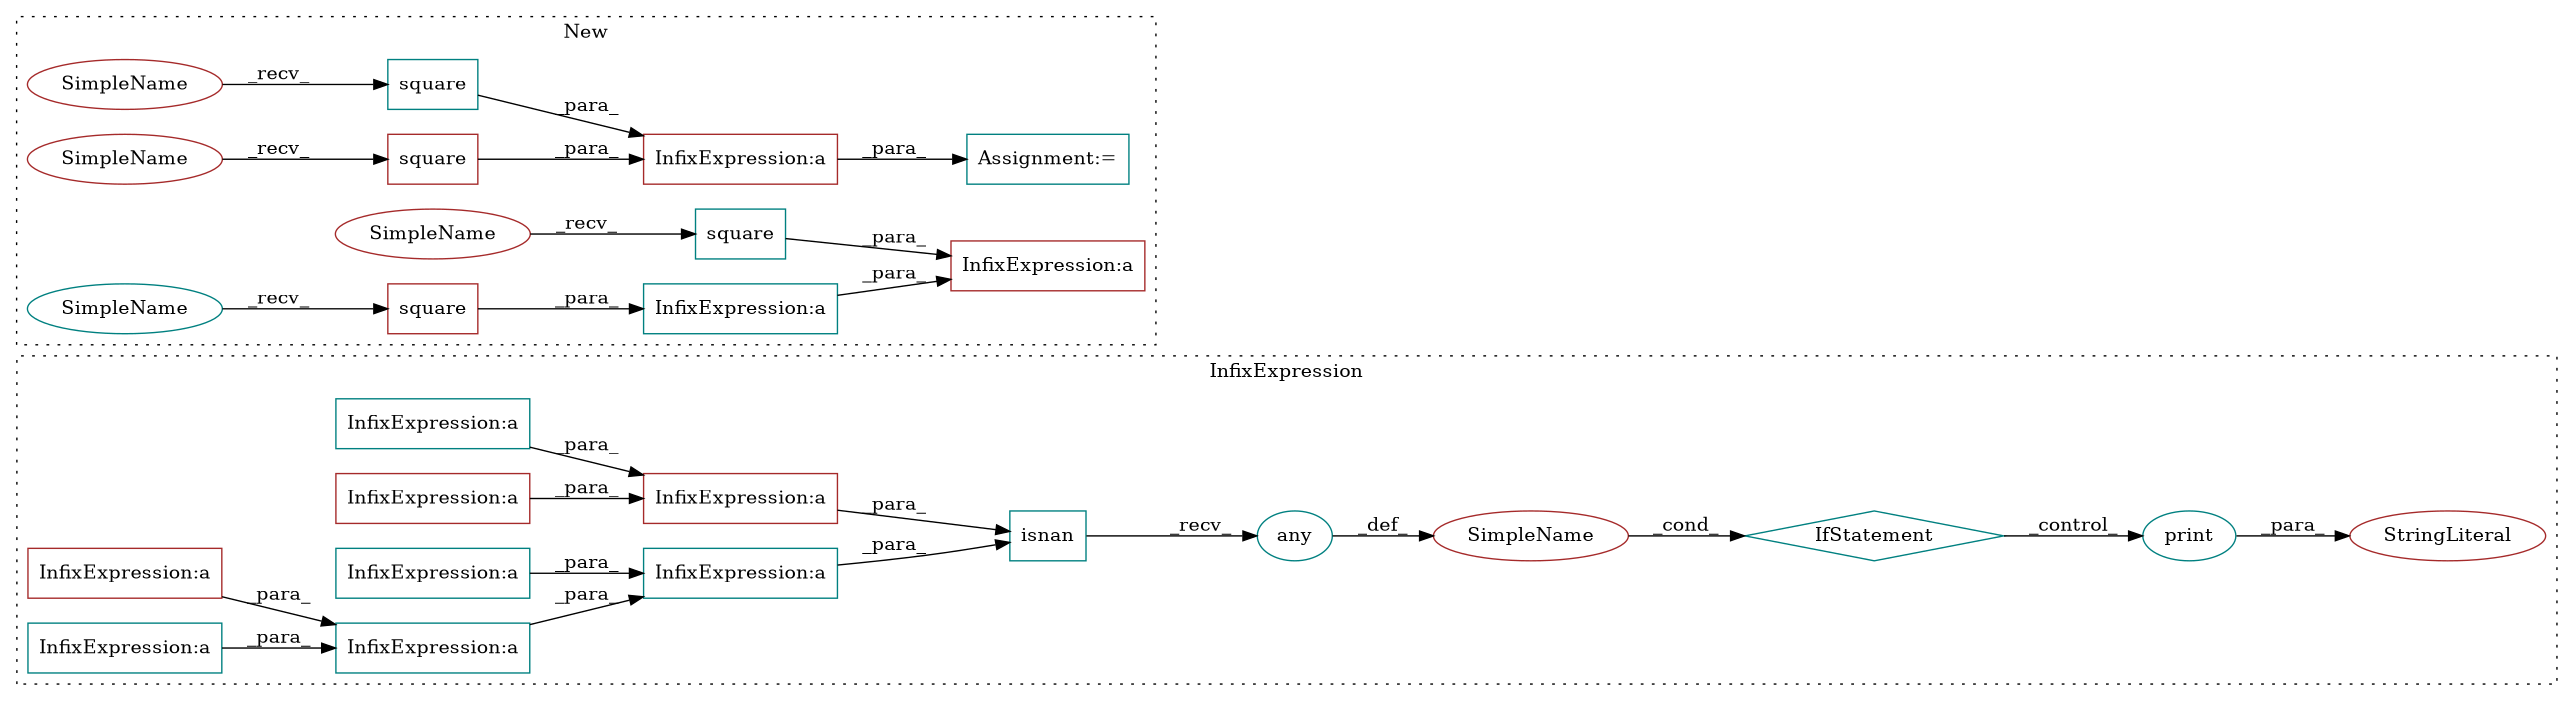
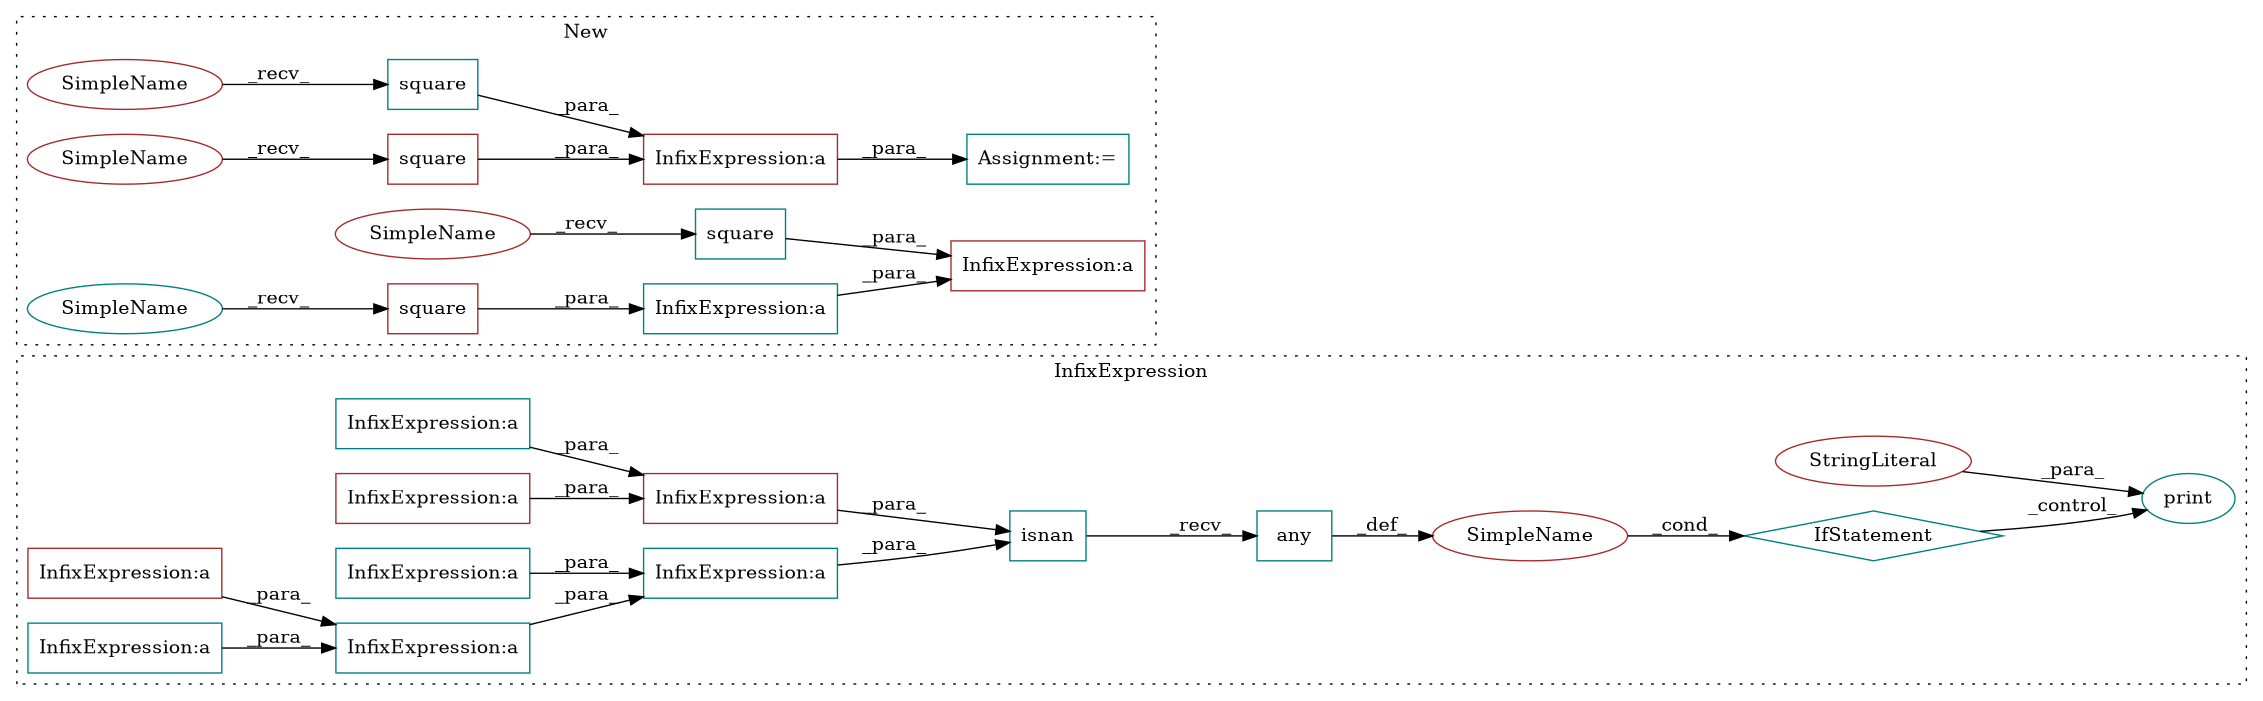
node "any": shape ellipse -> box
edge "print" -> "StringLiteral": reversed
